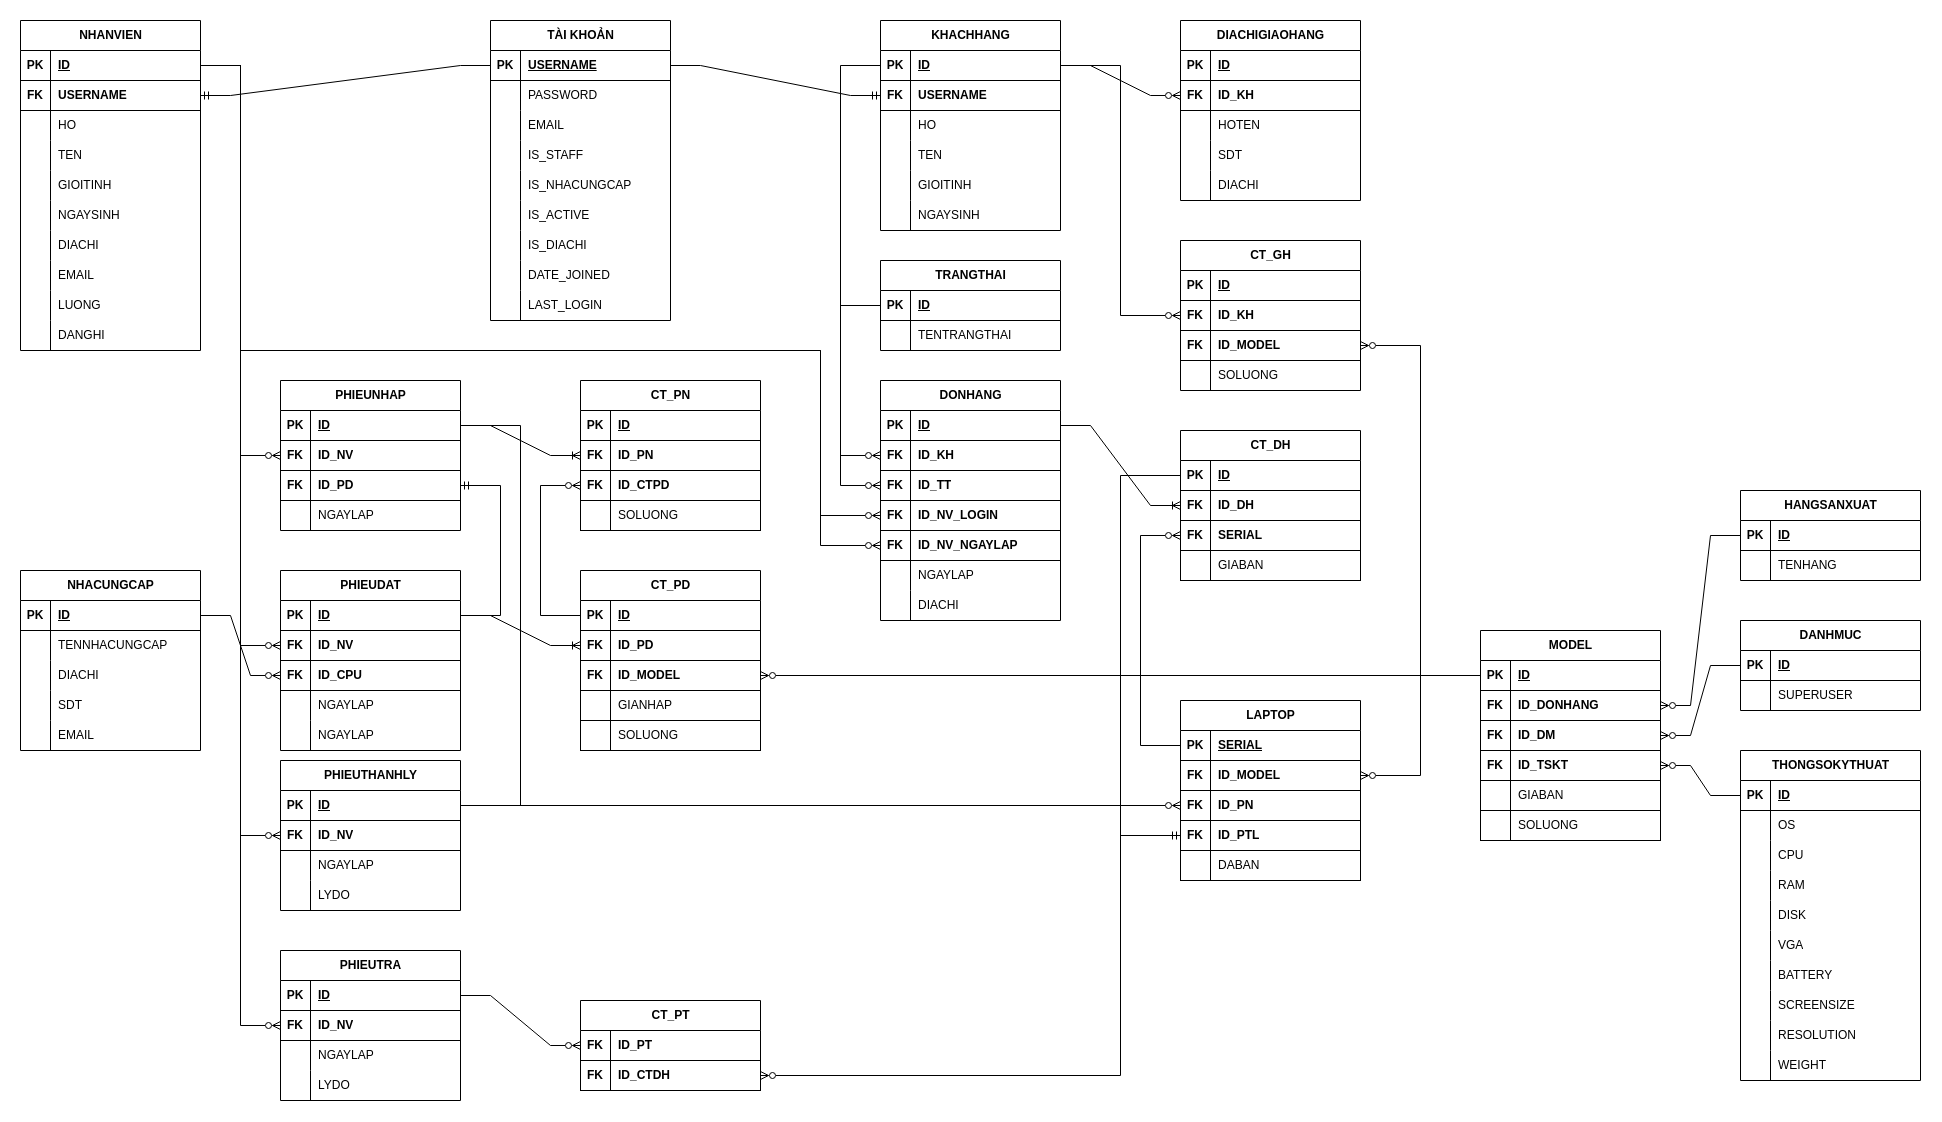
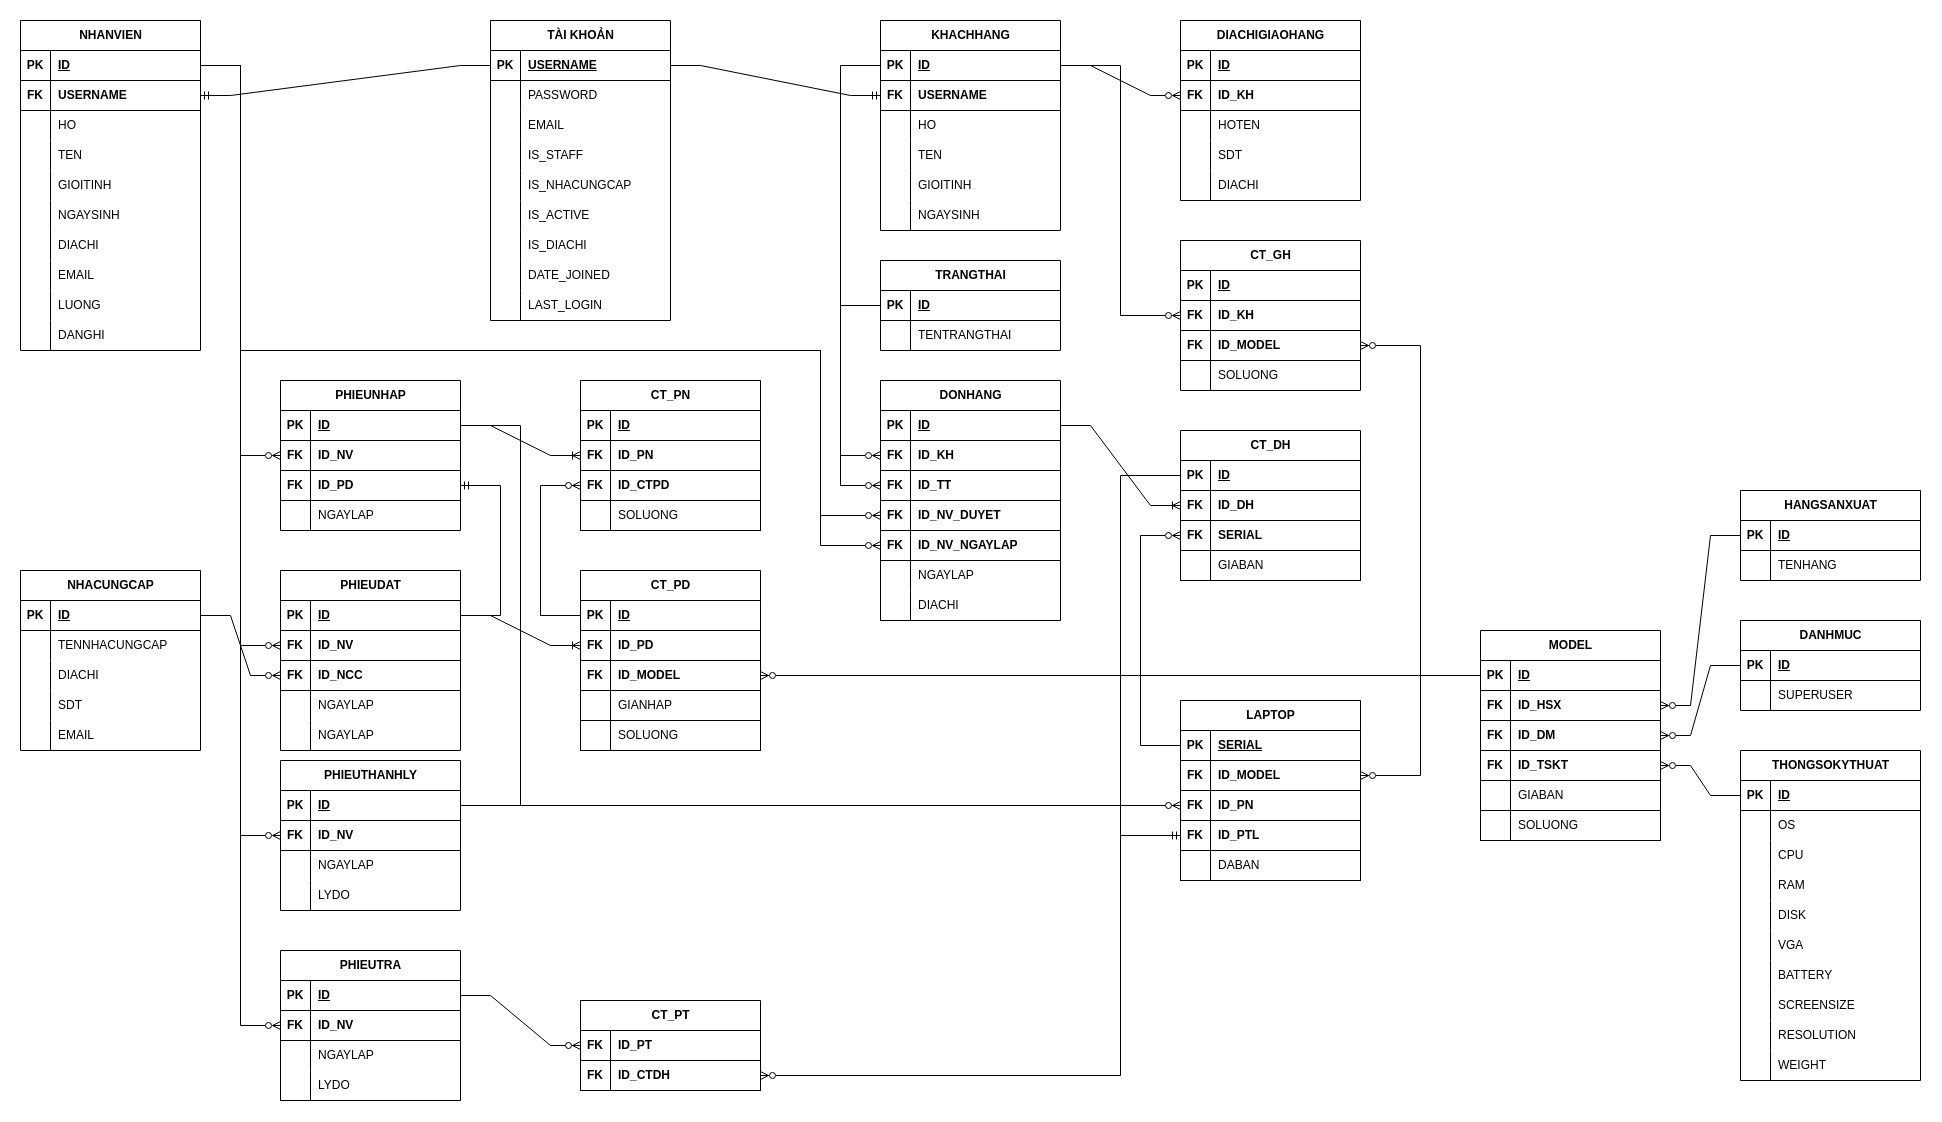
node "ID_NV_LOGIN": label "ID_NV_LOGIN" -> "ID_NV_DUYET"
node "ID_CPU": label "ID_CPU" -> "ID_NCC"
node "ID_DONHANG": label "ID_DONHANG" -> "ID_HSX"
